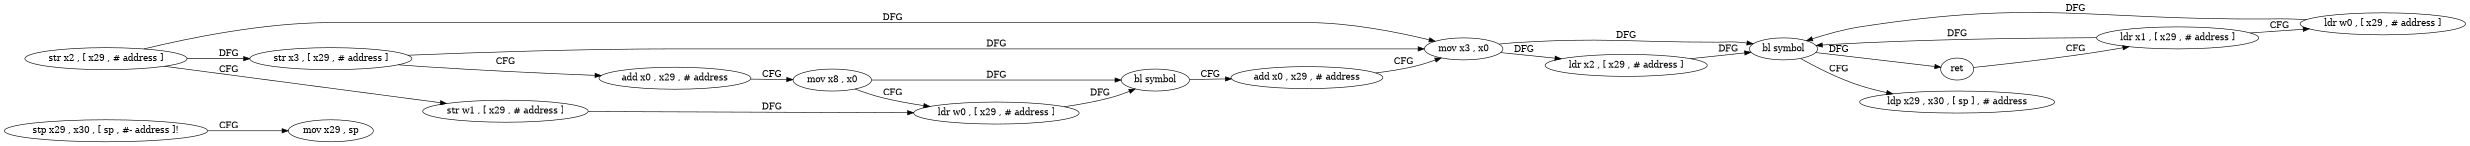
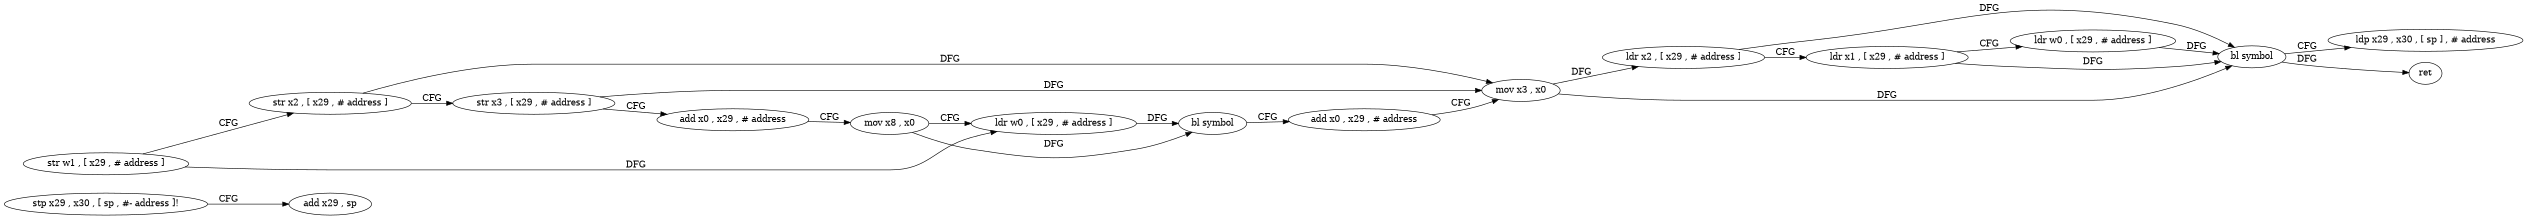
edge "str x2 , [ x29 , # address ]" -> "str x3 , [ x29 , # address ]": label "DFG" -> "CFG"
edge "ret" -> "ldr x1 , [ x29 , # address ]": now "ldr x2 , [ x29 , # address ]" -> "ldr x1 , [ x29 , # address ]"
edge "str x2 , [ x29 , # address ]" -> "str w1 , [ x29 , # address ]": reversed
node "mov x29 , sp": label "mov x29 , sp" -> "add x29 , sp"
